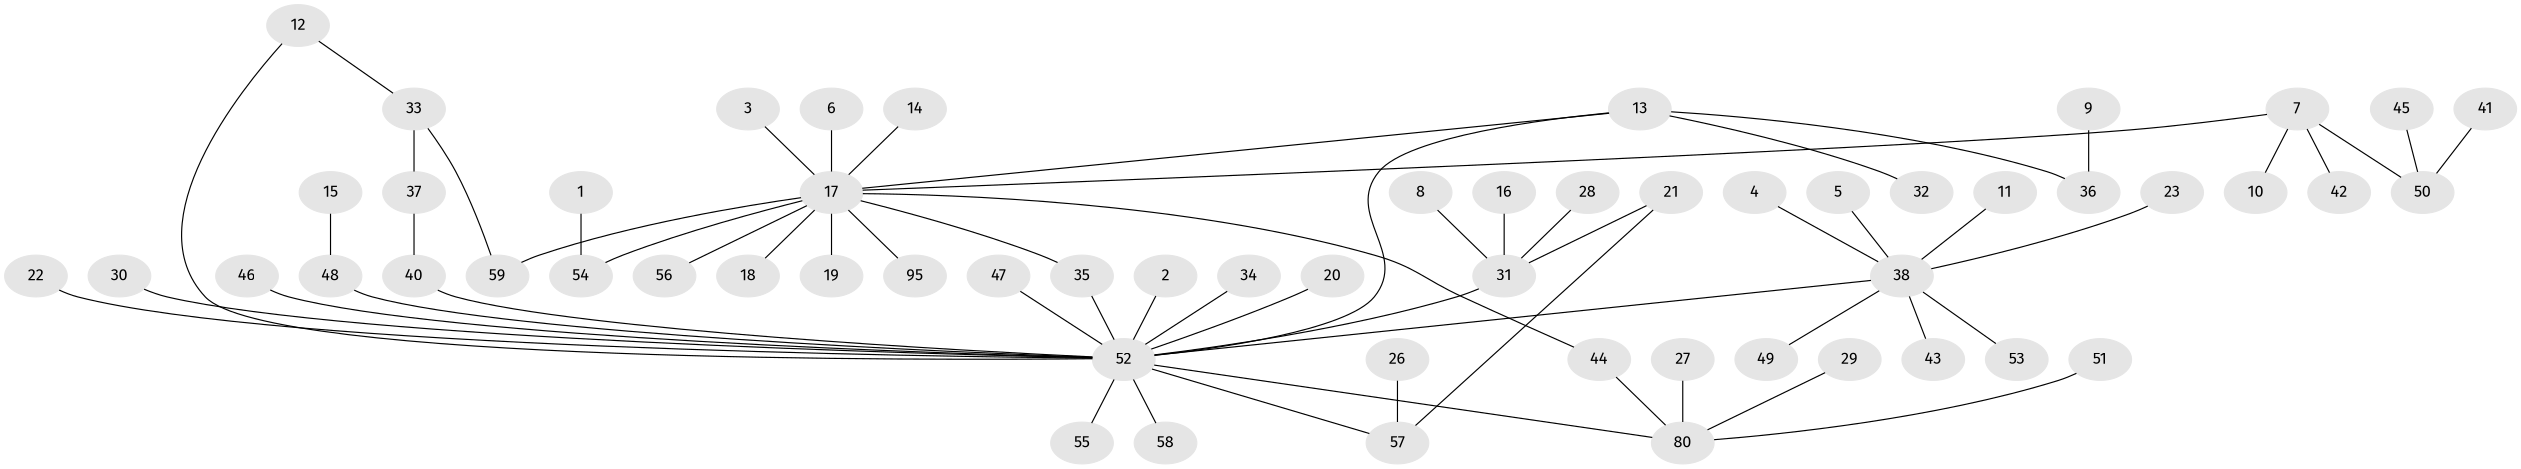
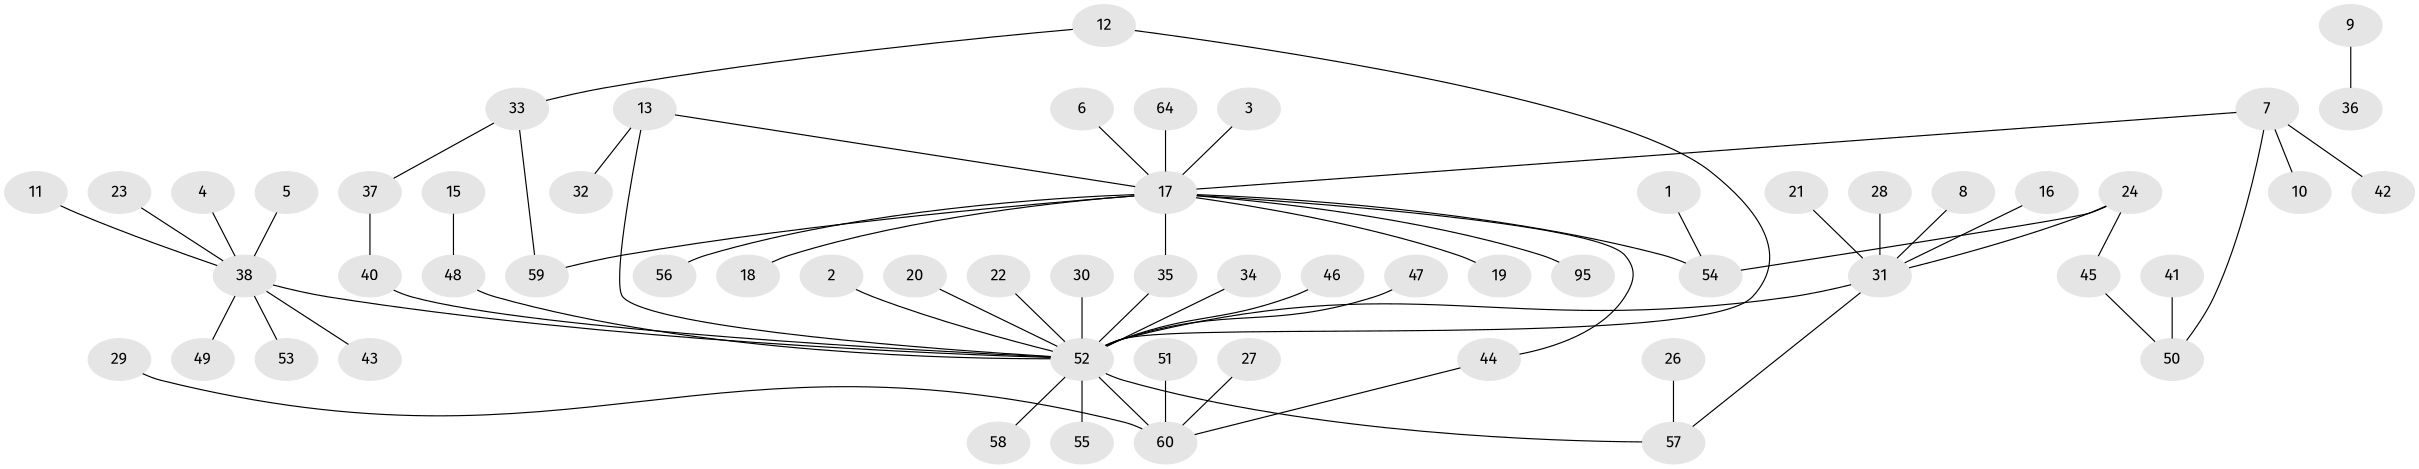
node "14": label "14" -> "64"
edge "13" -- "36": removed
node "24": added
edge "21" -- "57": now "31" -- "57"
node "80": label "80" -> "60"
